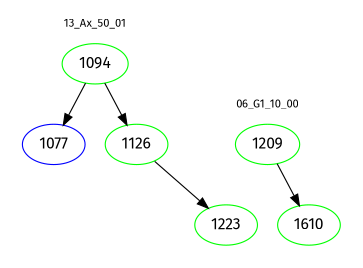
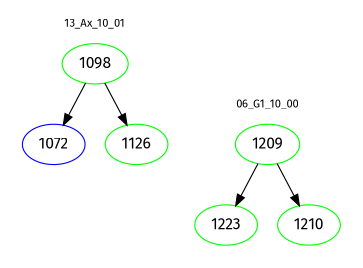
cluster "13_Ax_50_01": label "13_Ax_50_01" -> "13_Ax_10_01"
node "1094": label "1094" -> "1098"
node "1077": label "1077" -> "1072"
edge "1126" -> "1223": now "1209" -> "1223"
node "1610": label "1610" -> "1210"
